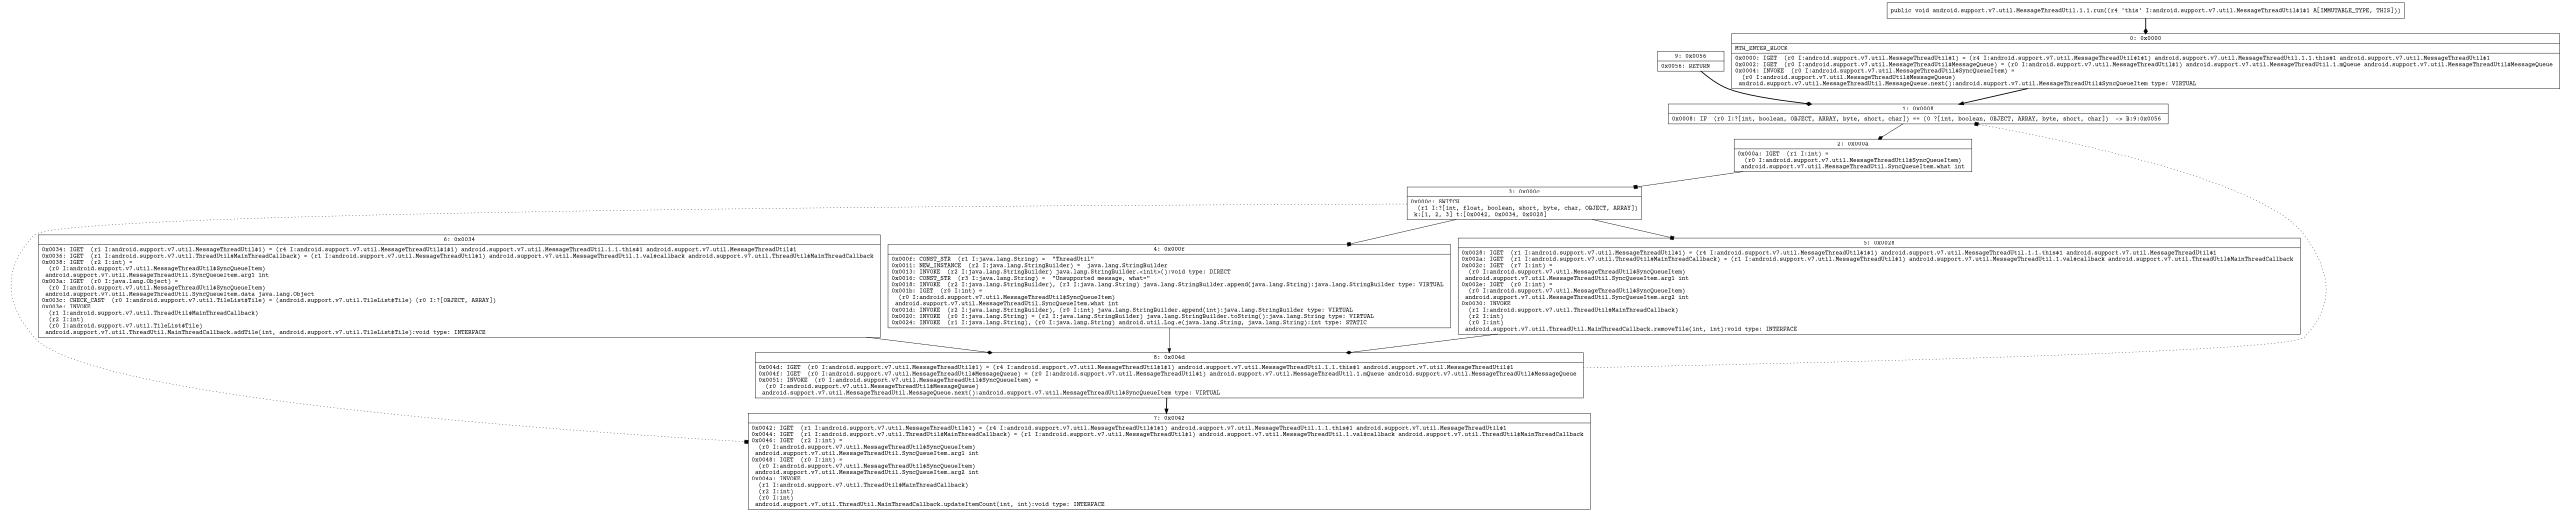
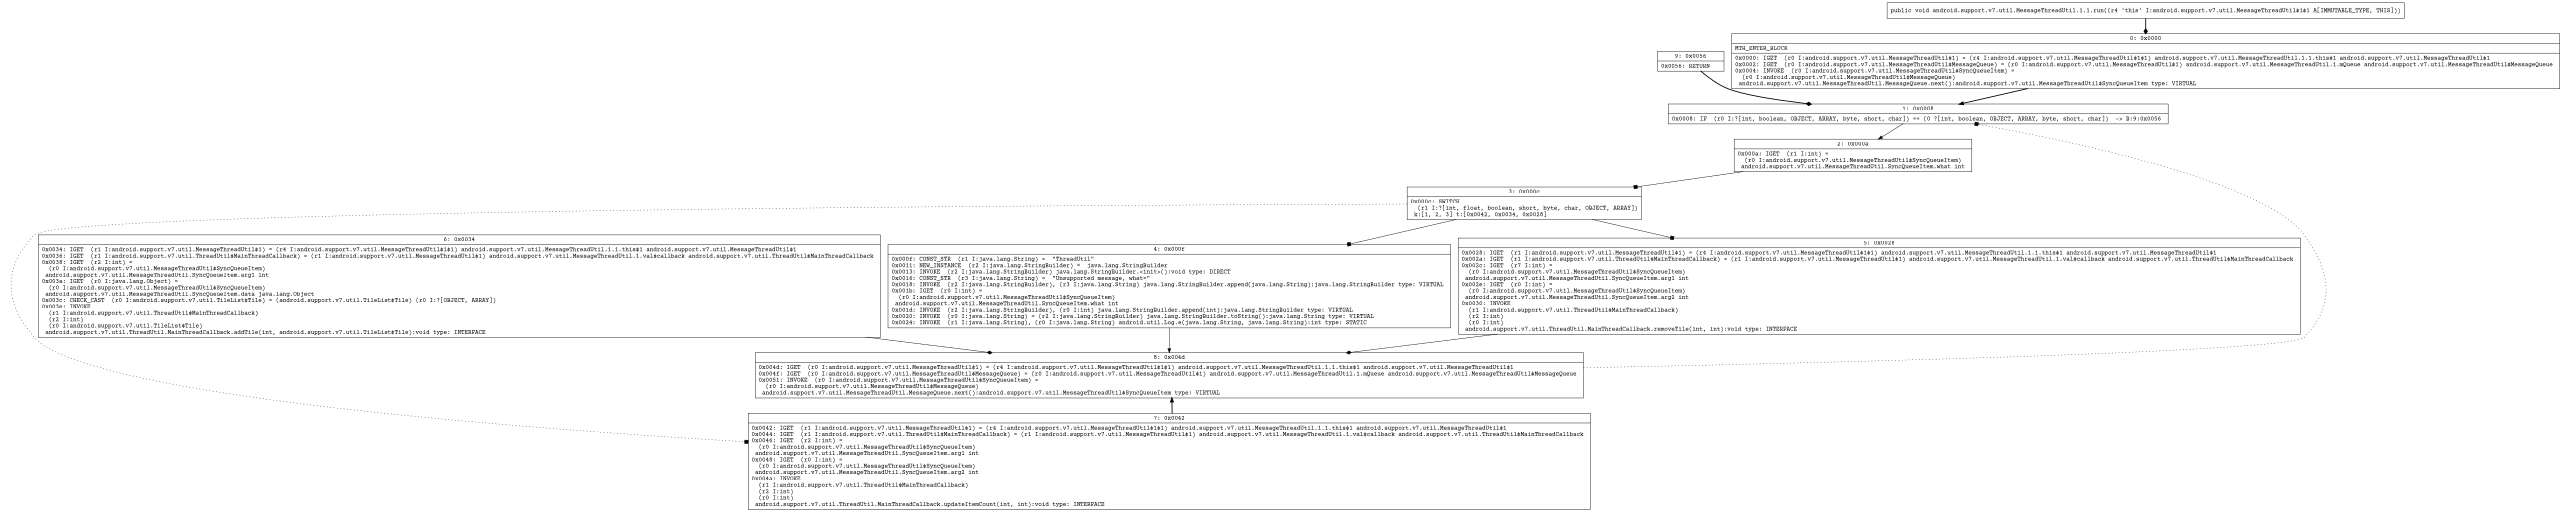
edge "1: 0x0008" -> "2: 0x000a": arrowhead diamond -> normal
edge "8: 0x004d" -> "7: 0x0042": reversed
